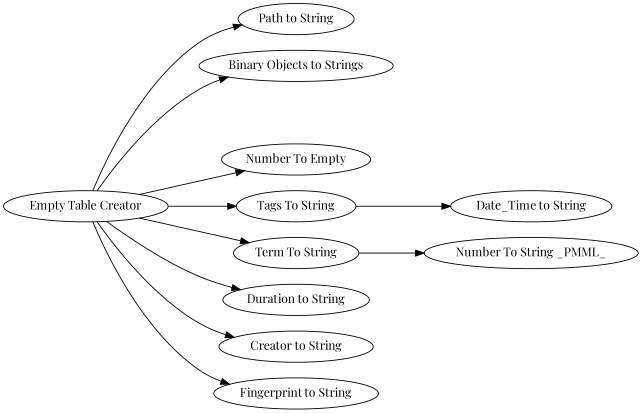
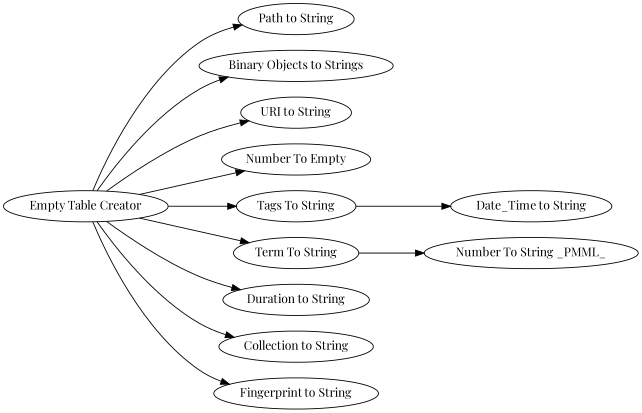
node "URI to String": added
node "Creator to String": label "Creator to String" -> "Collection to String"
